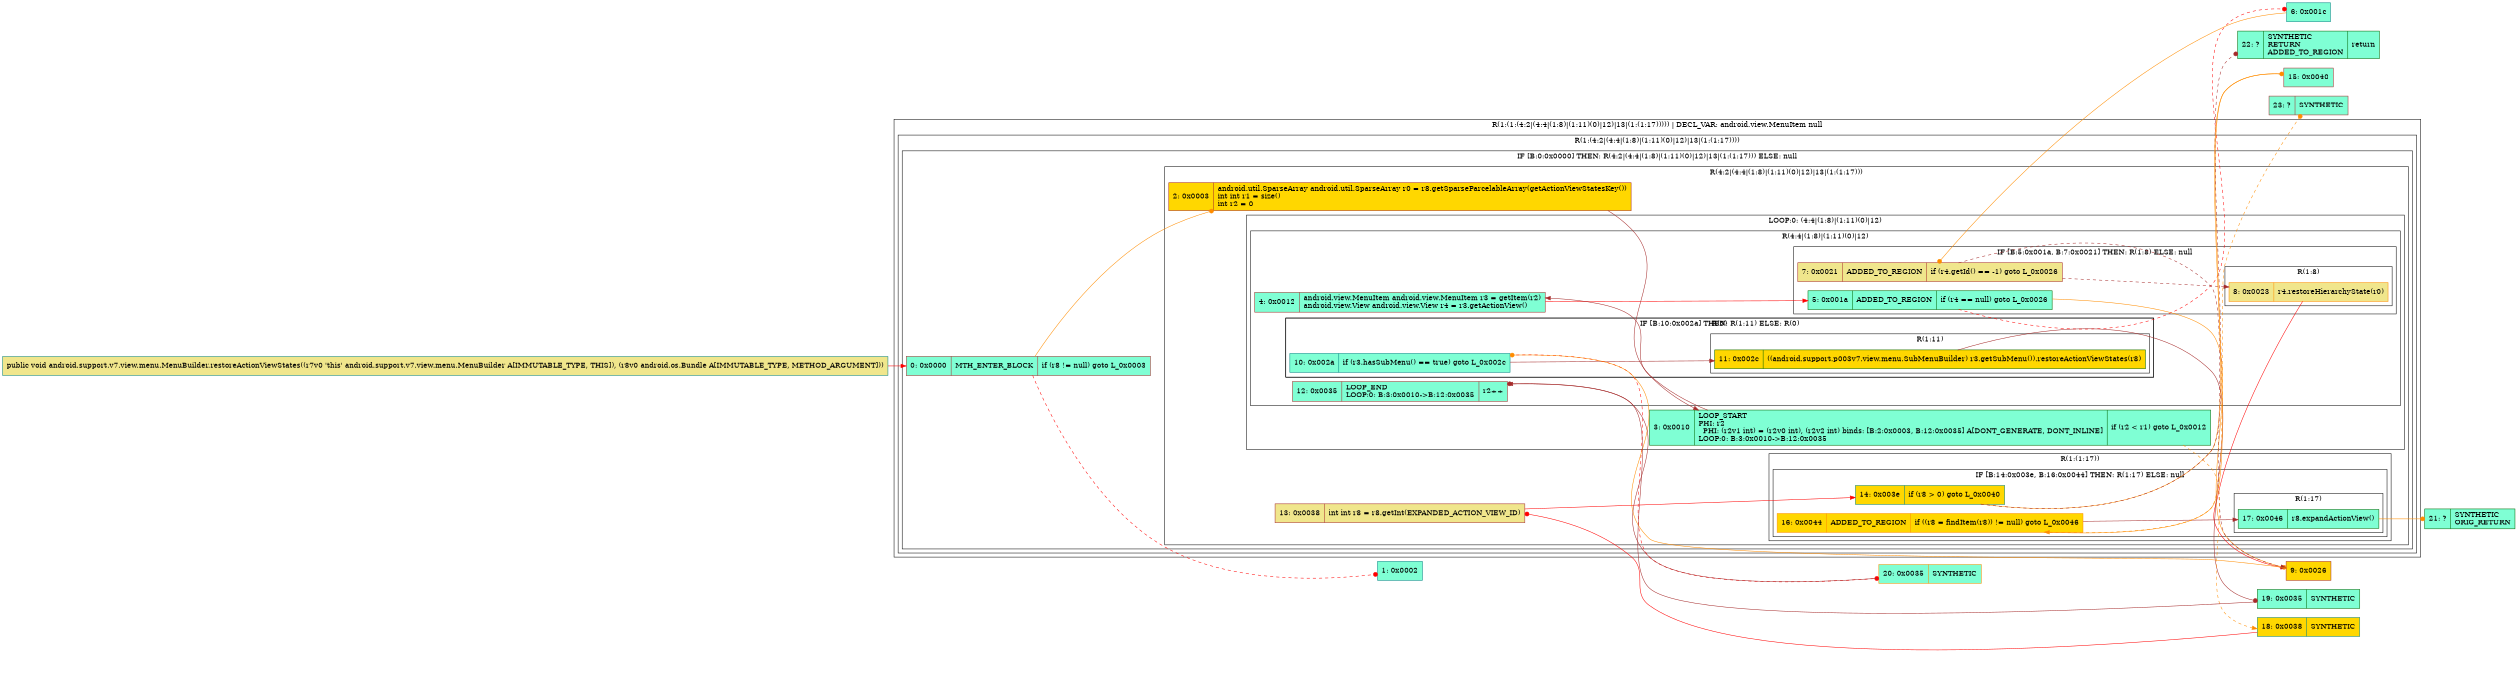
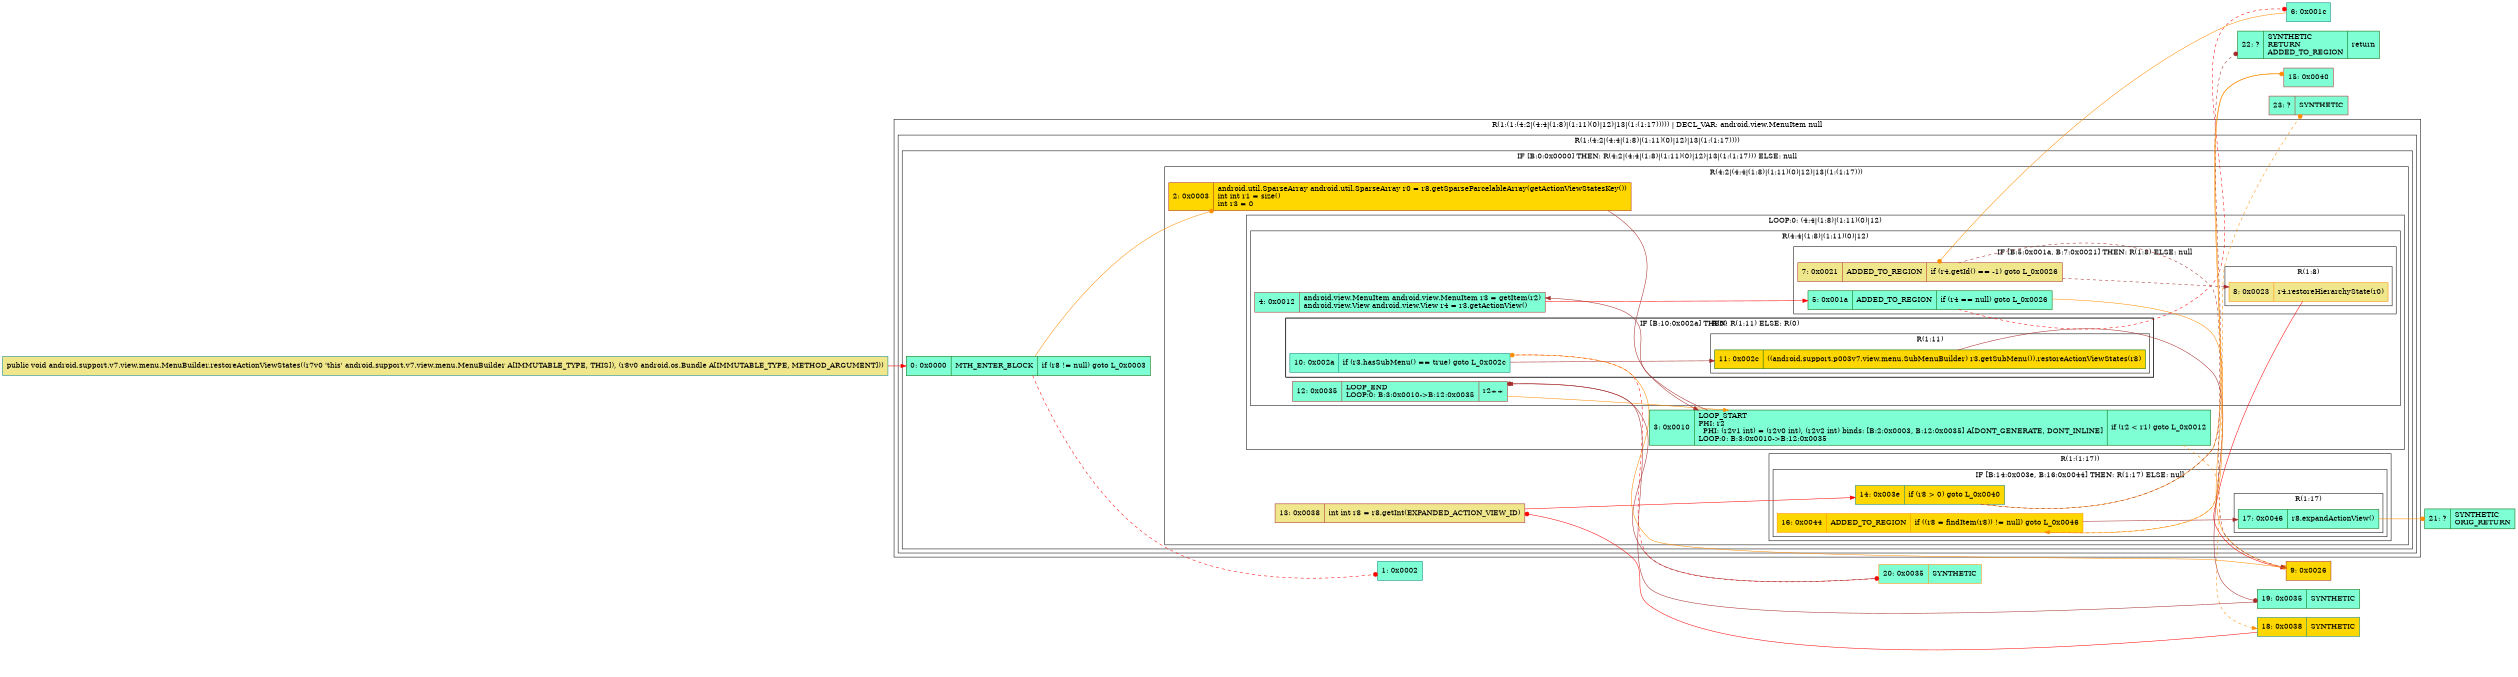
node "2: 0x0003": text "int r2 = 0" -> "int r3 = 0"
node "0: 0x0000": color brown -> darkgreen
edge "12: 0x0035" -> "3: 0x0010": added
